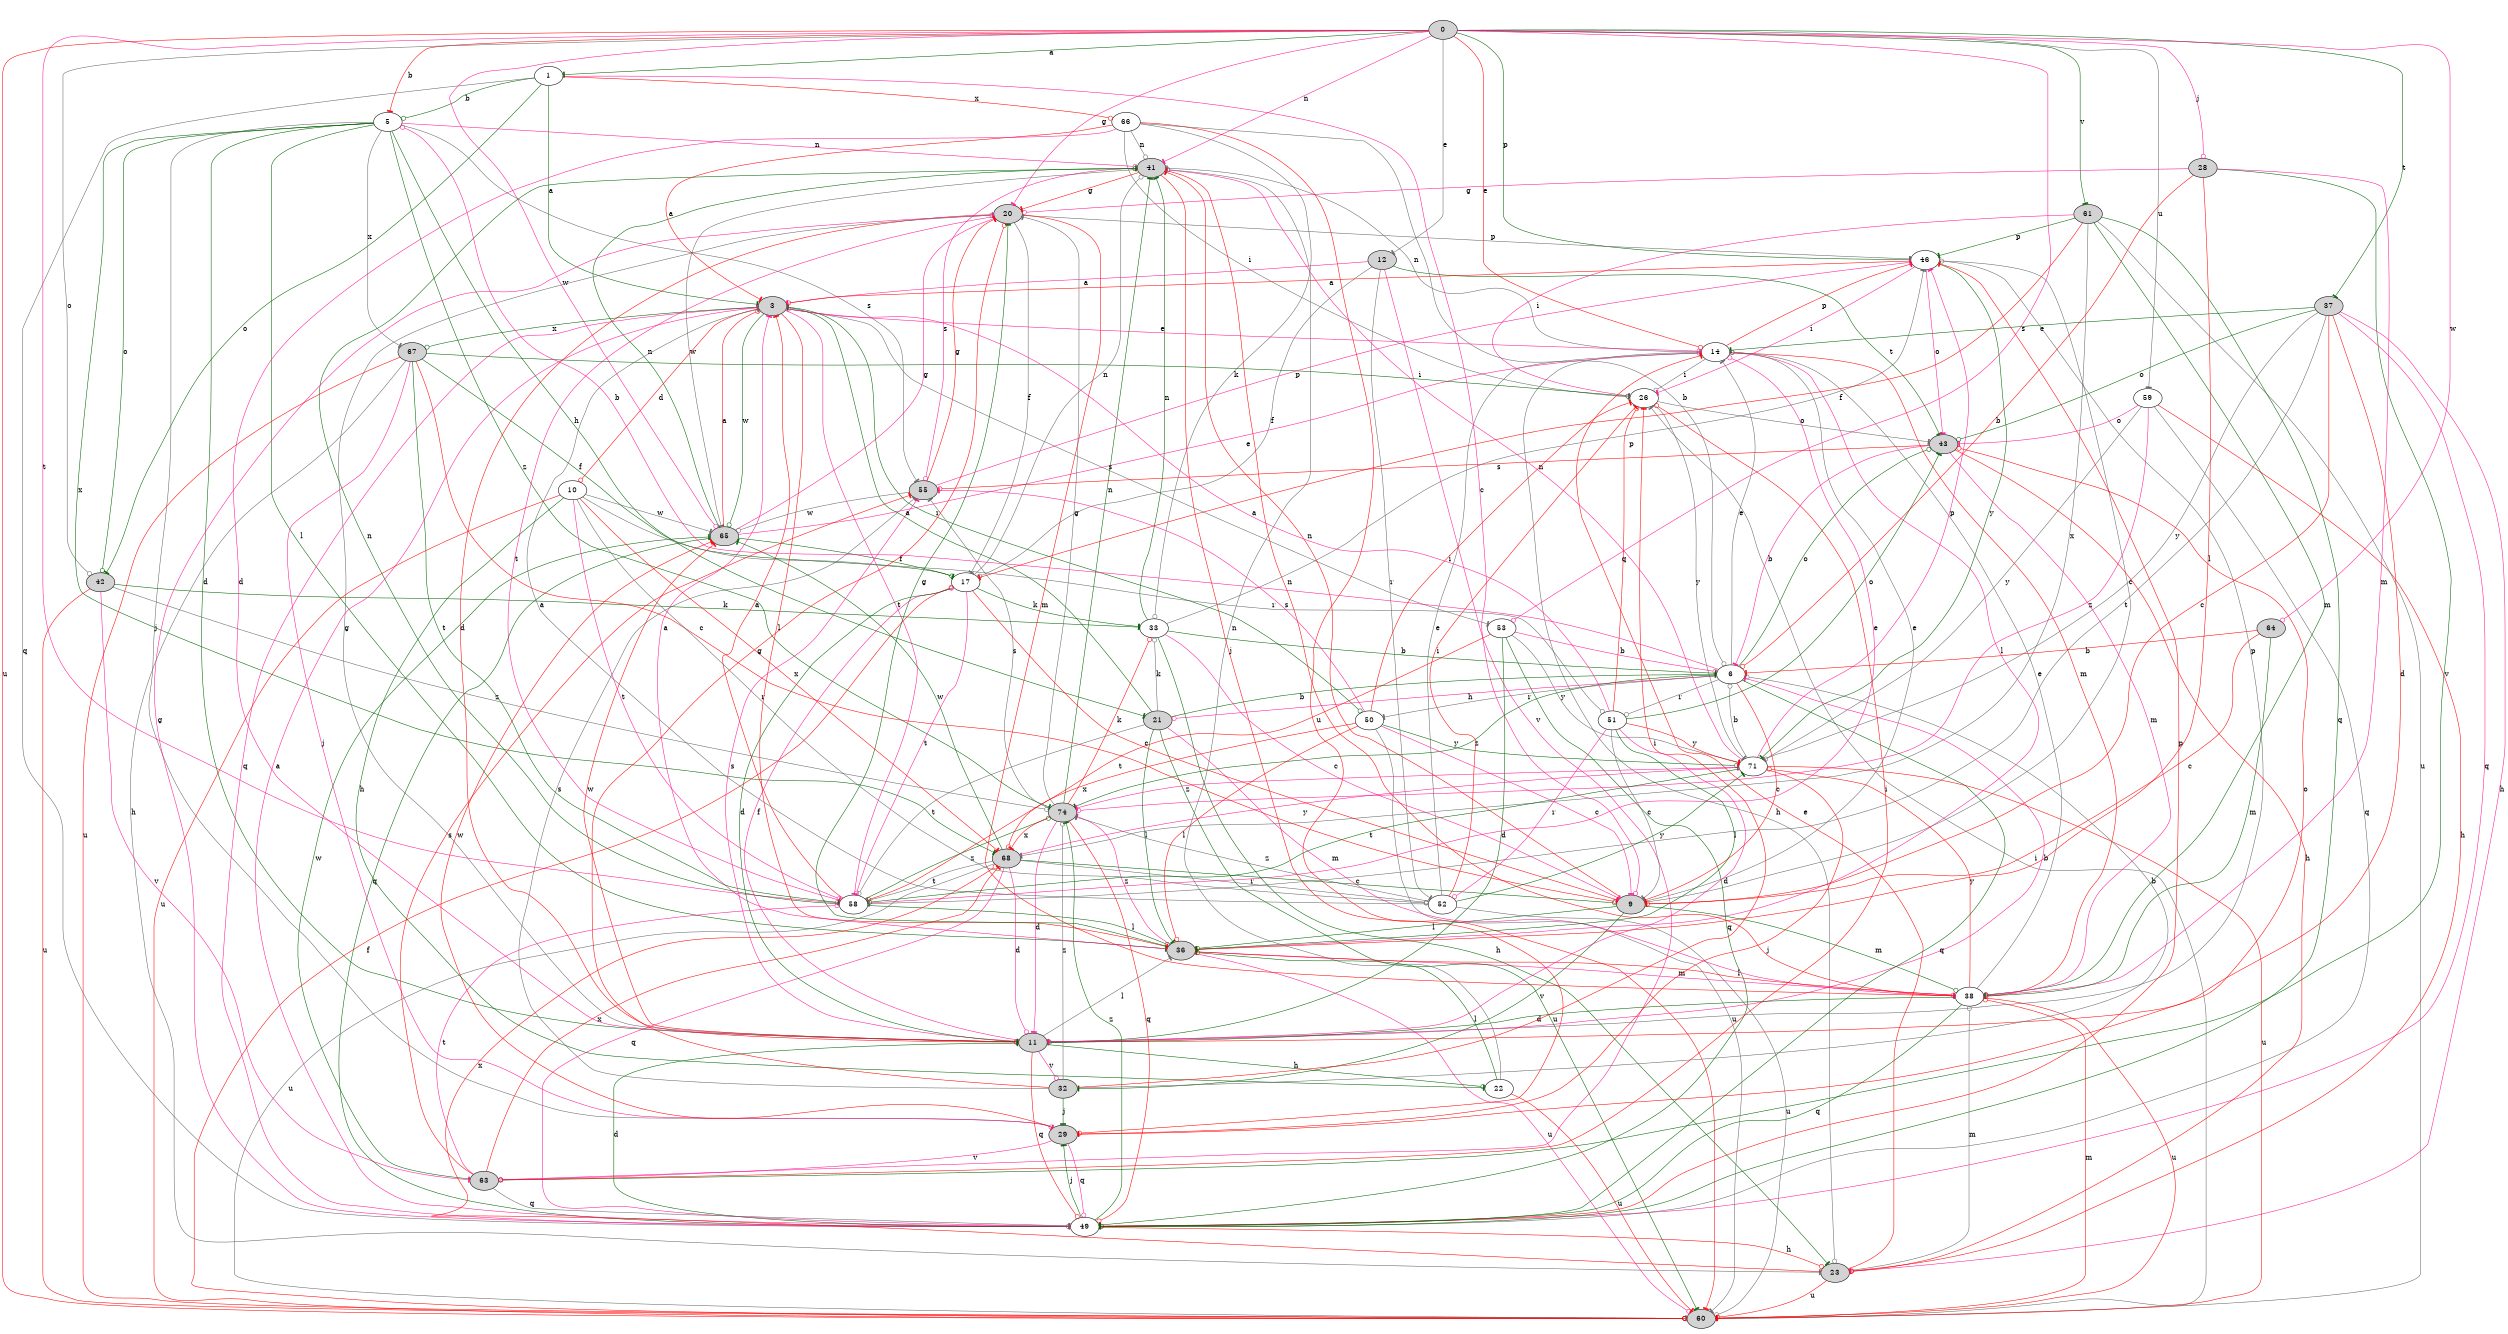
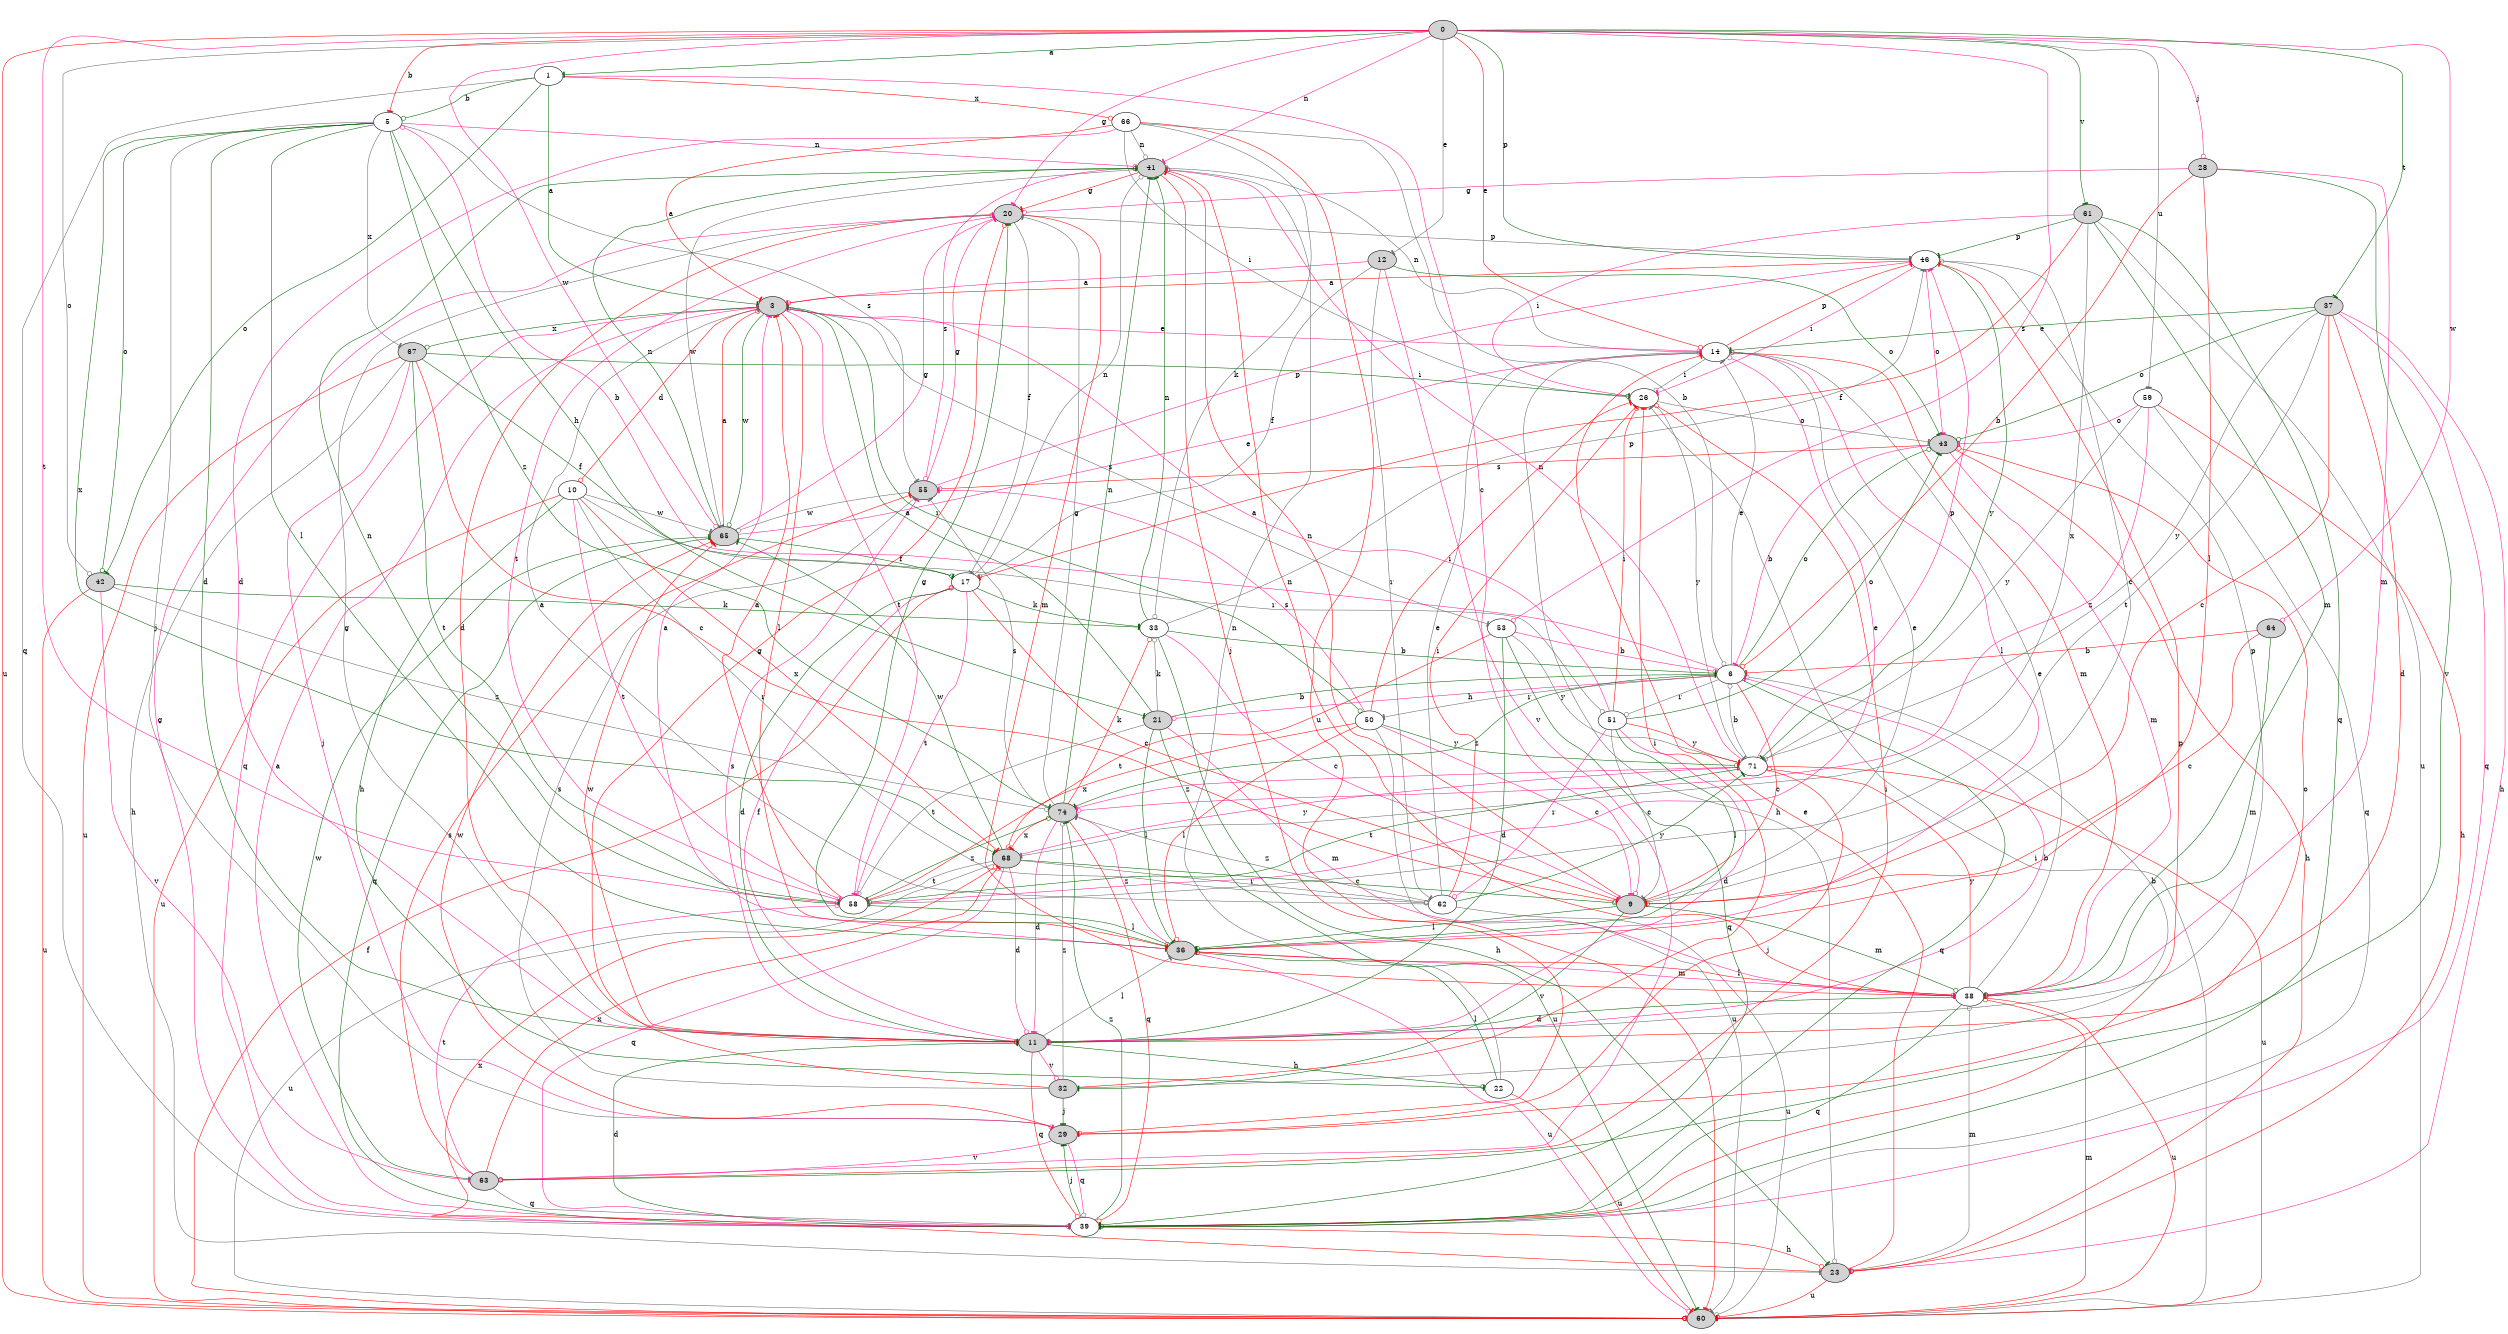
edge "55" -> "20": color red -> deeppink
edge "12" -> "43": label "t" -> "o"
edge "51" -> "26": label "q" -> "i"
edge "53" -> "58": arrowhead odot -> tee
node "52": label "52" -> "62"
node "49": label "49" -> "39"
